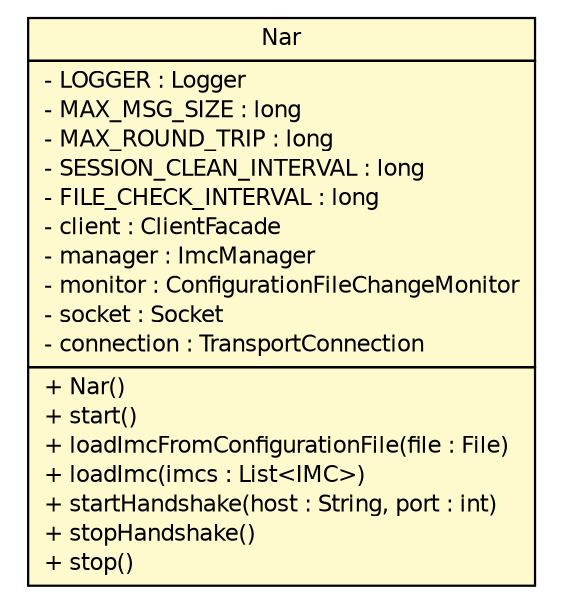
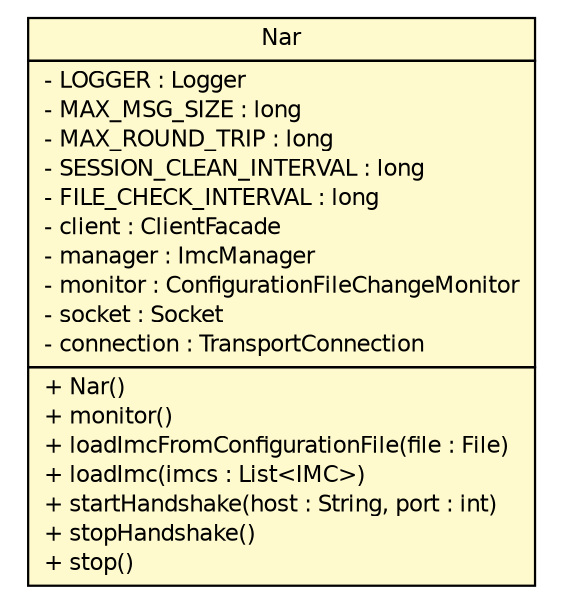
node "Nar": text "+ start()" -> "+ monitor()"
